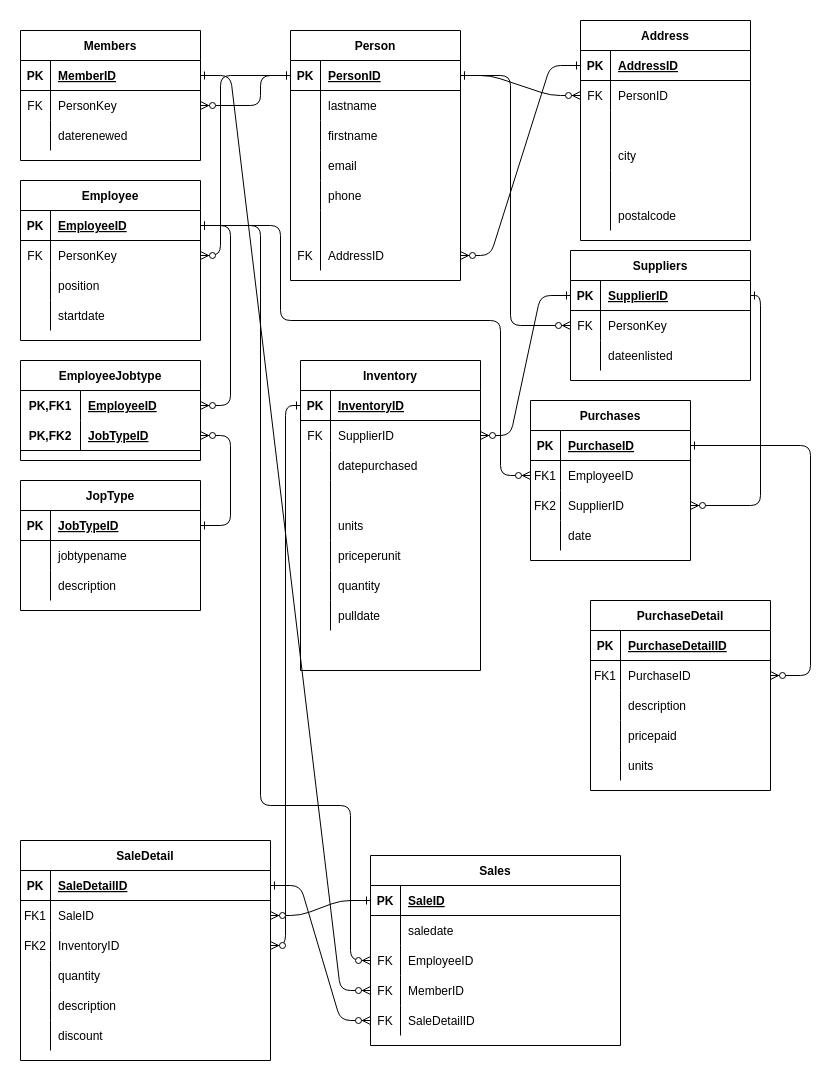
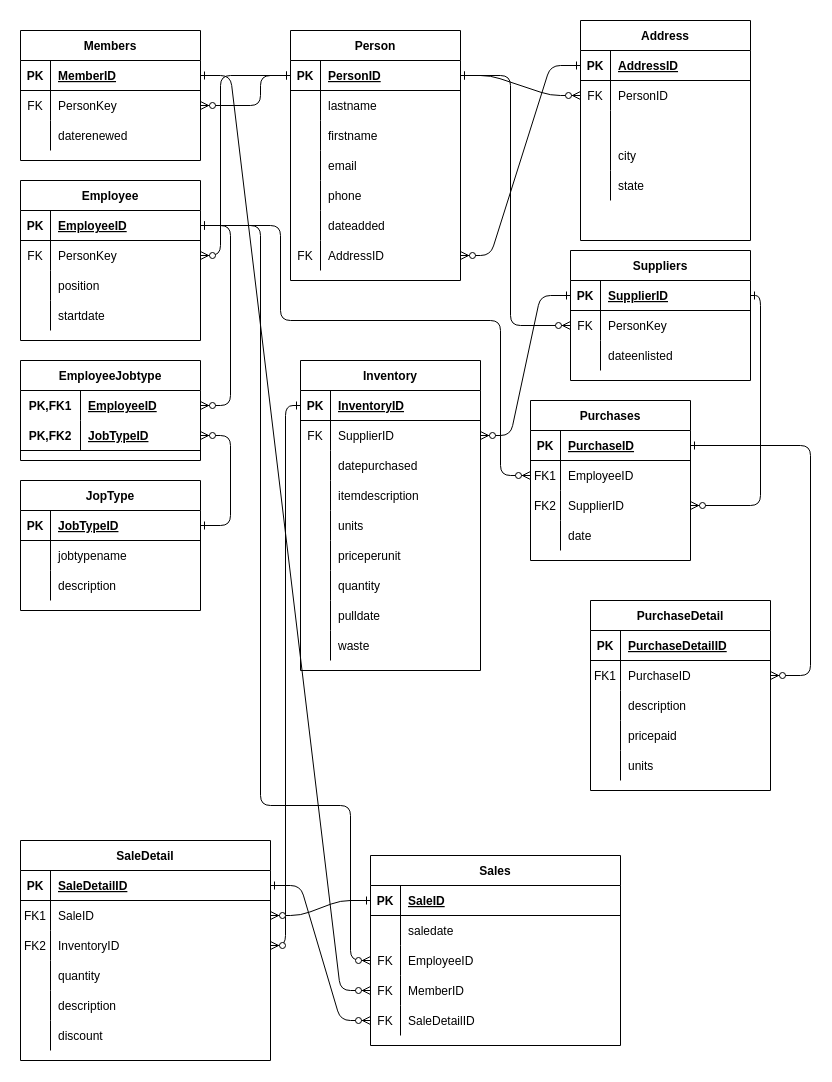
node "state": added
node "postalcode": removed
node "dateadded": added
node "itemdescription": added
node "waste": added
